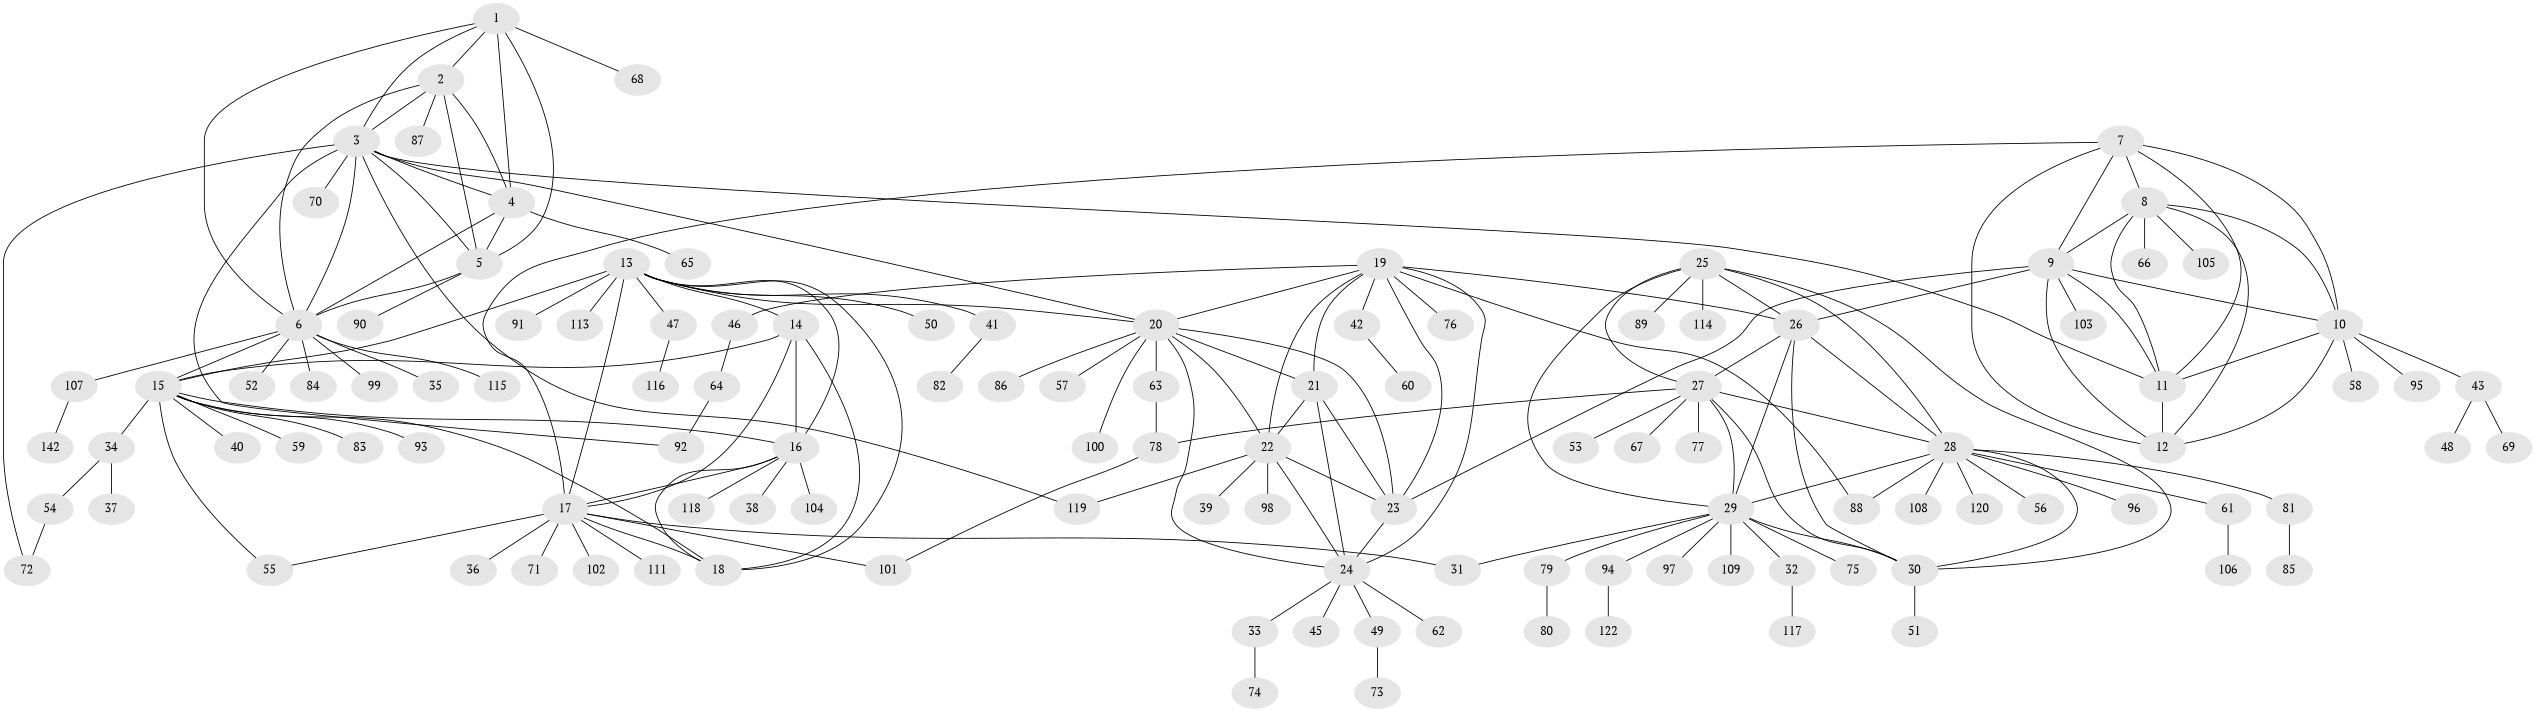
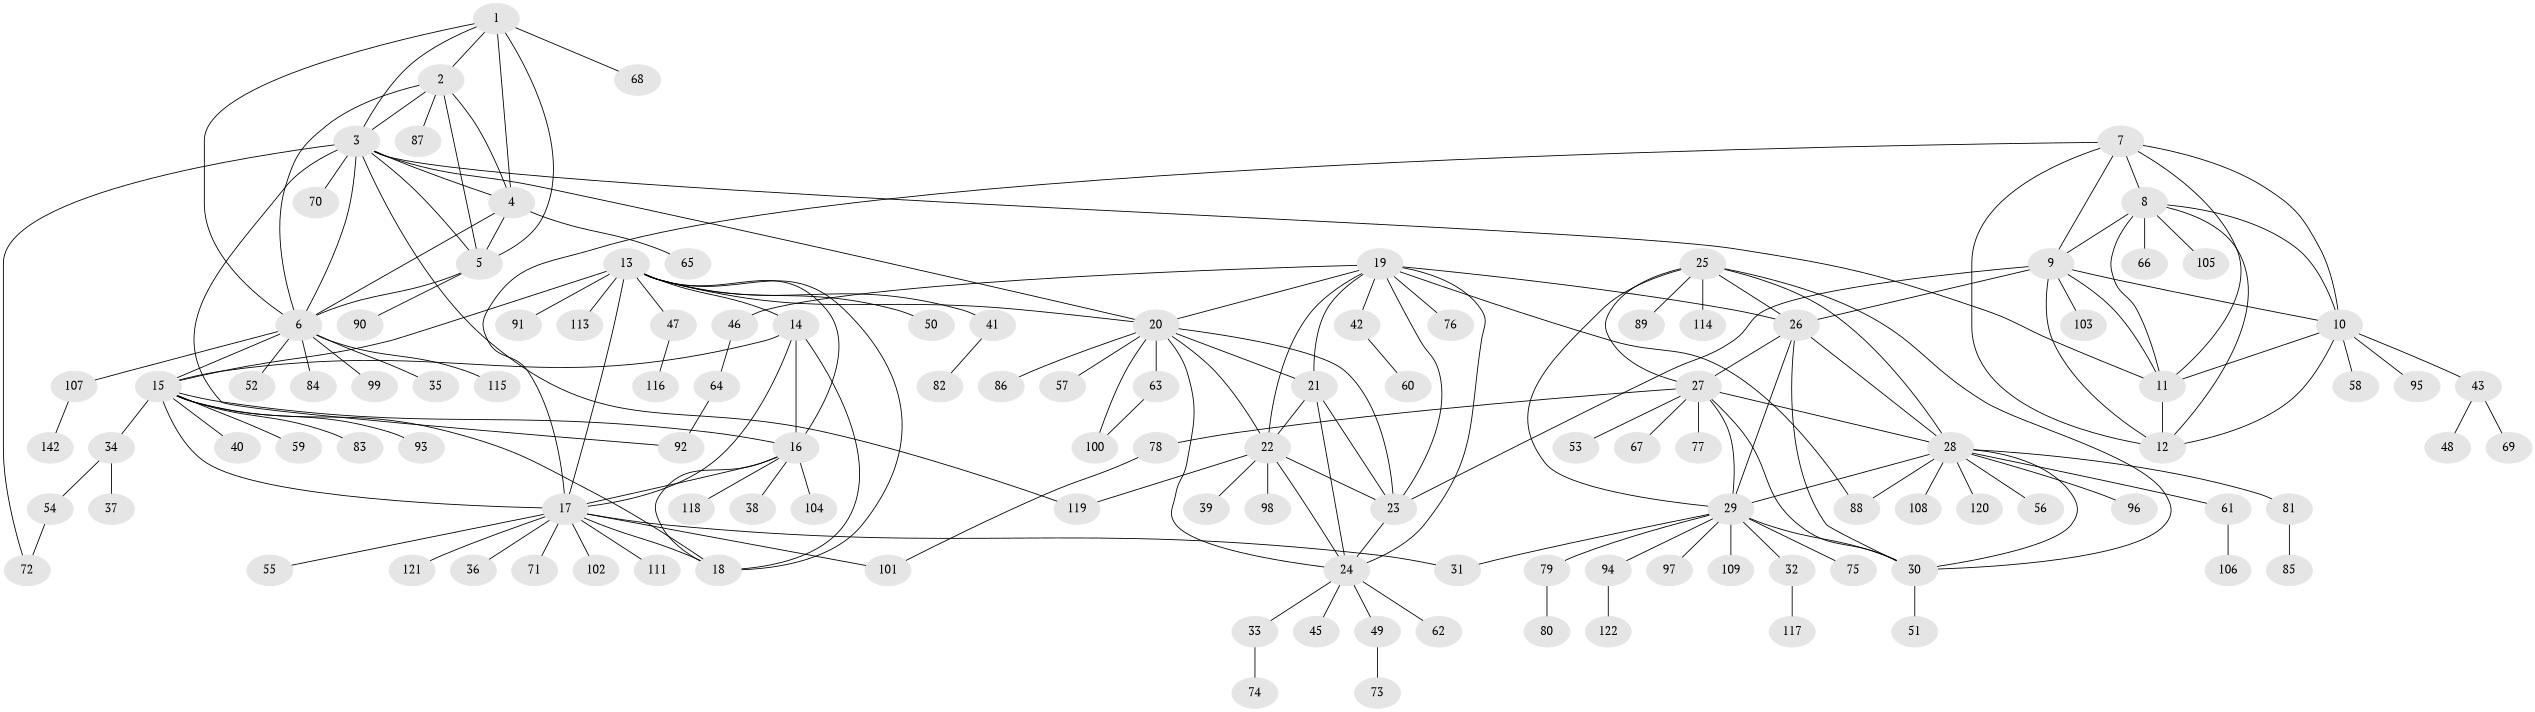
edge "63" -- "78": now "63" -- "100"
edge "15" -- "55": now "15" -- "17"
node "121": added
